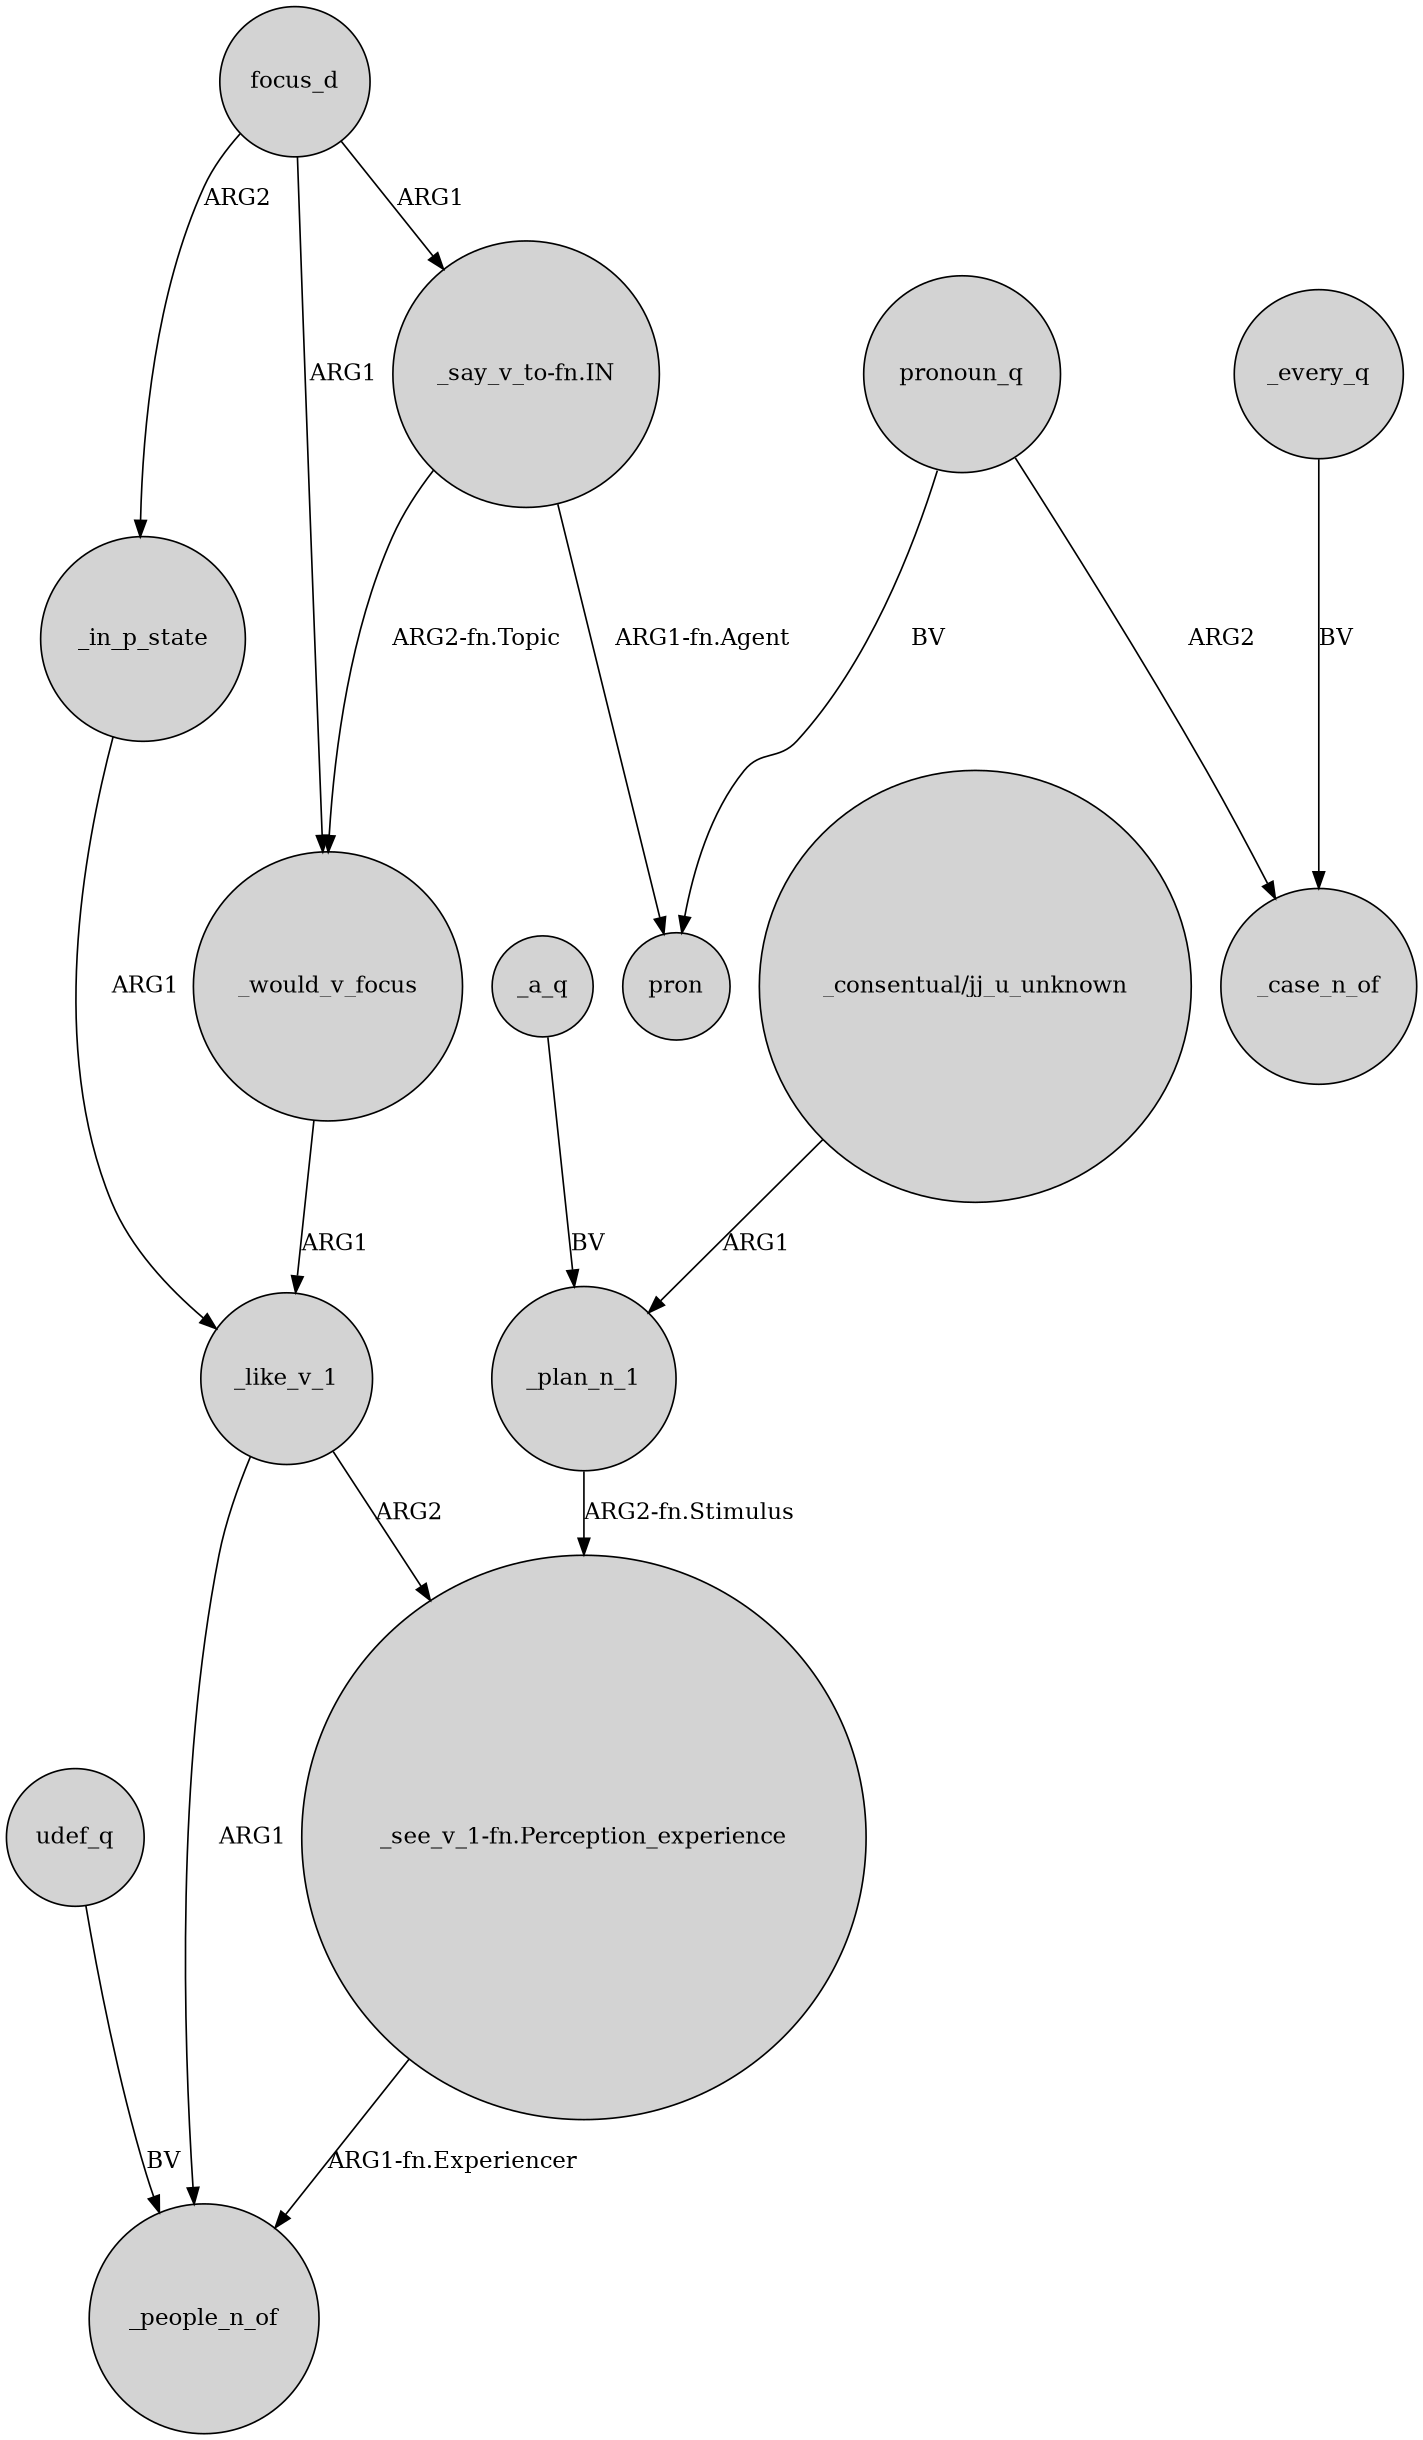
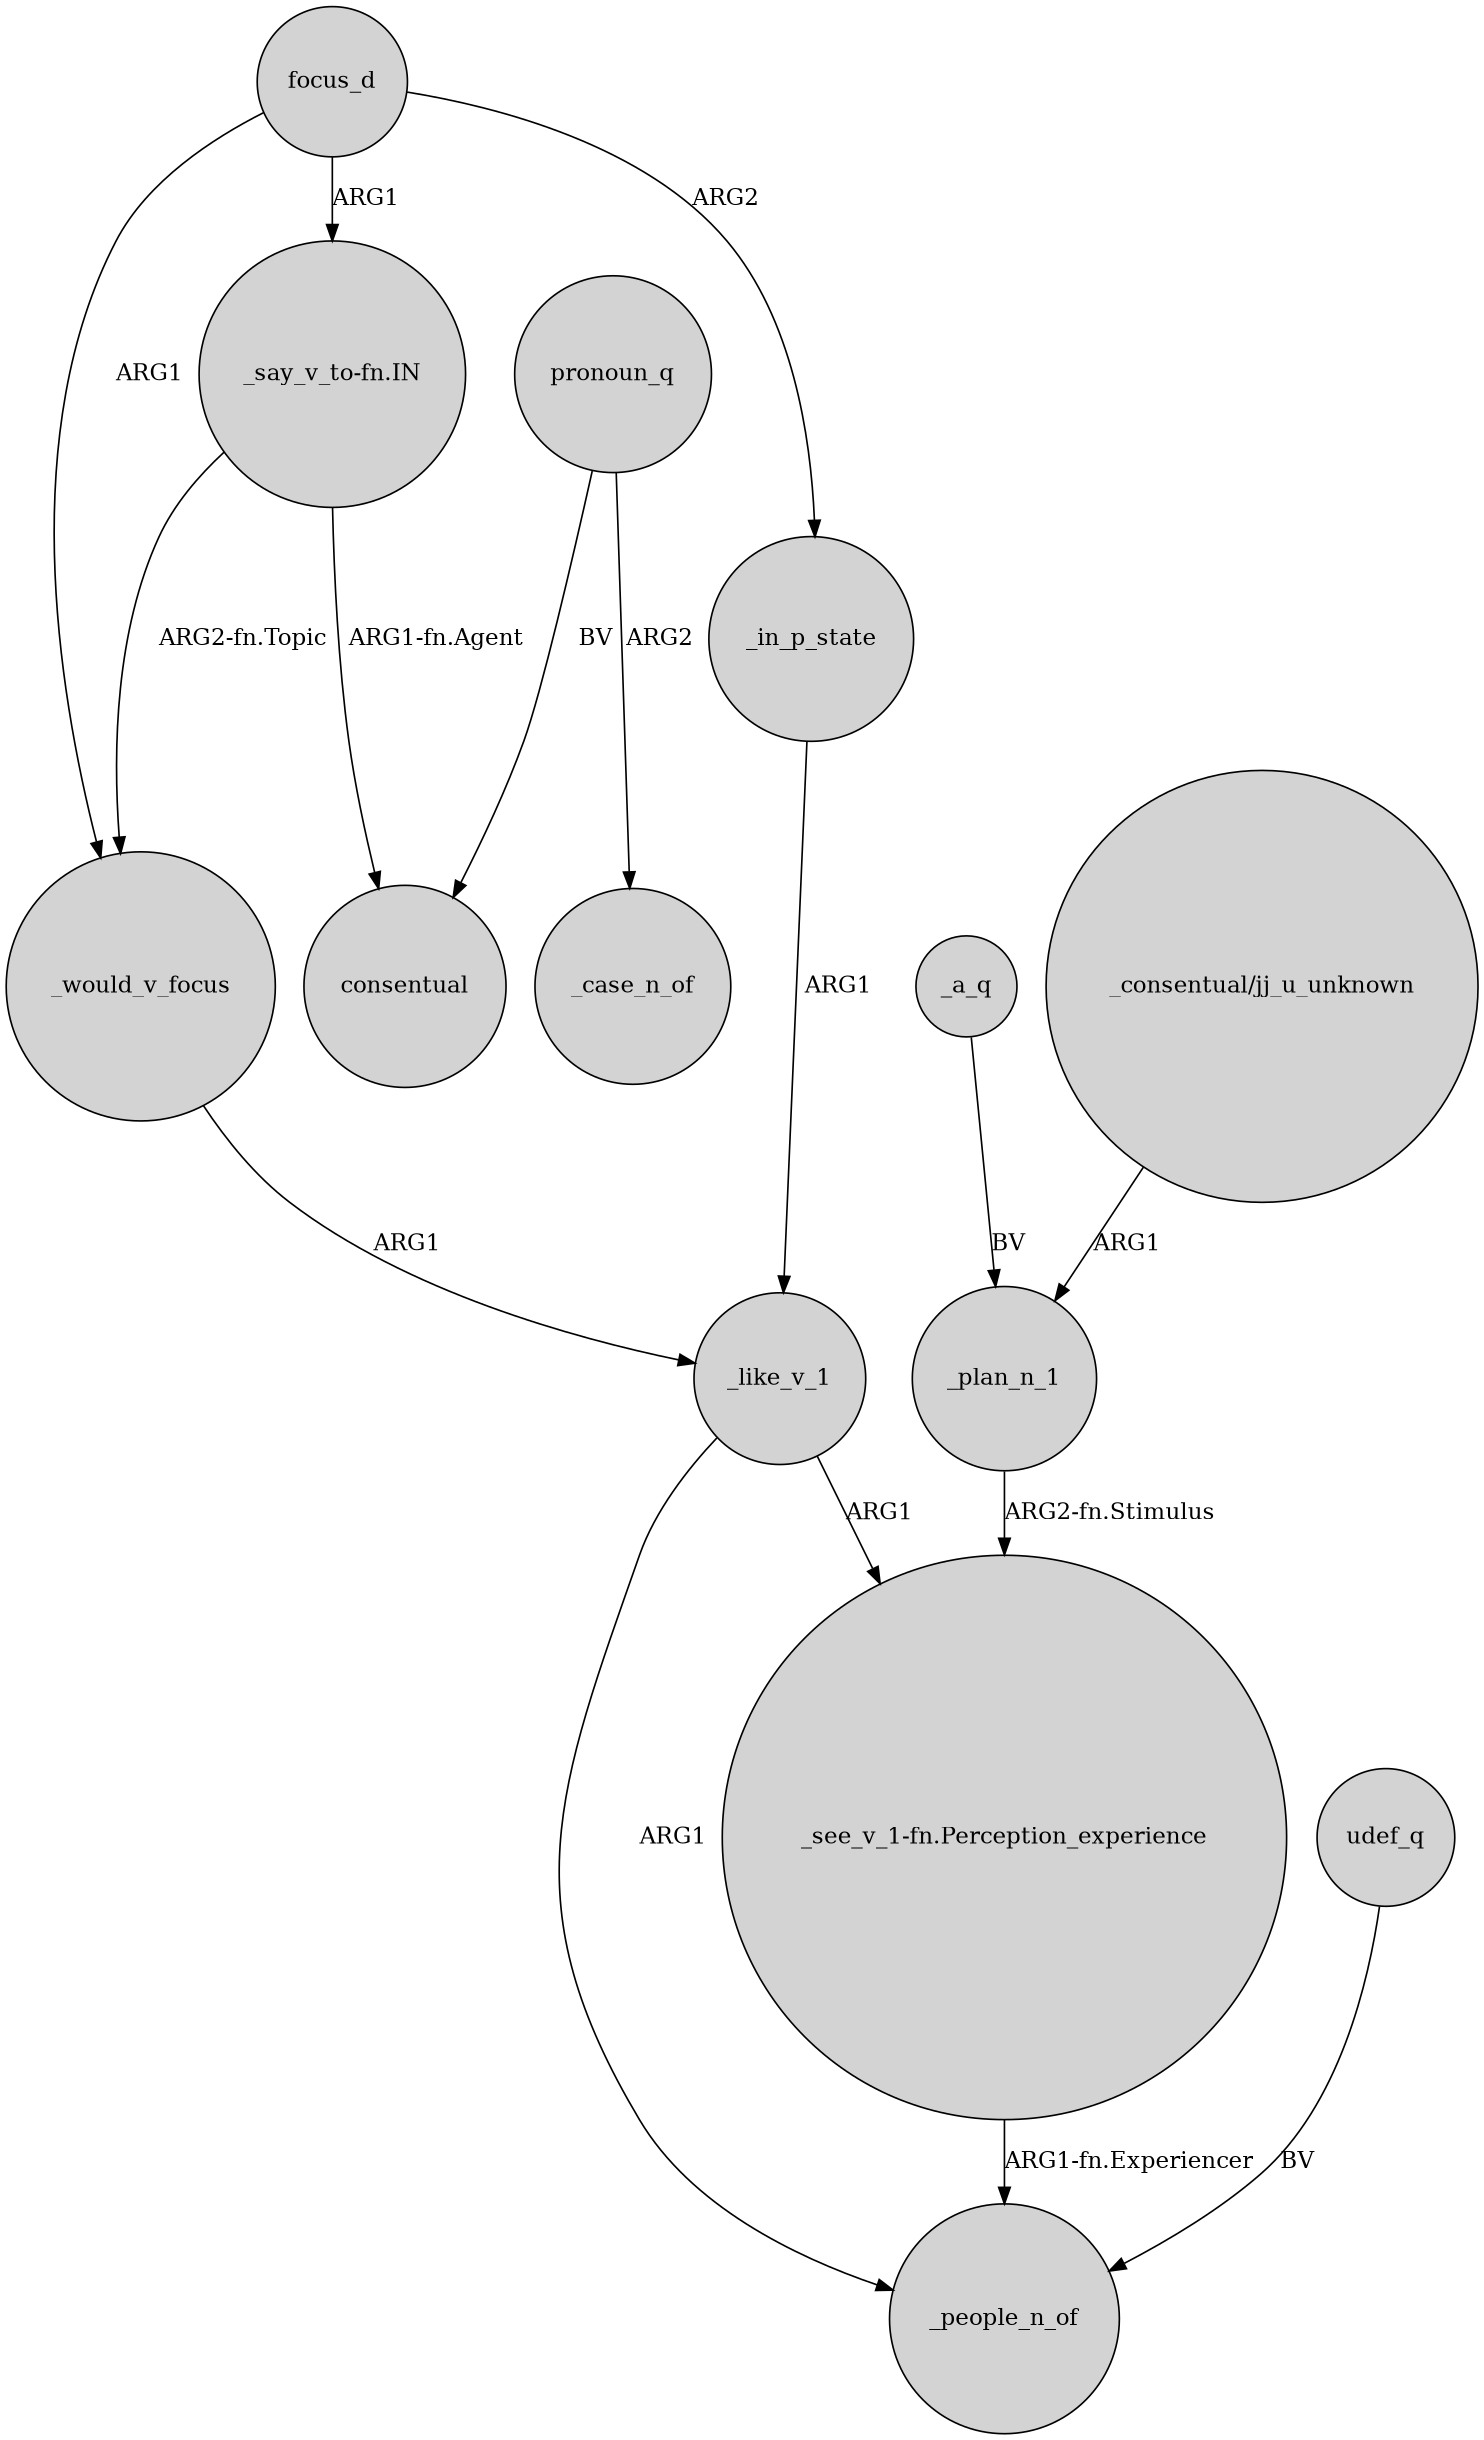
node "_every_q": removed
node "pron": label "pron" -> "consentual"
edge "_like_v_1" -> "_see_v_1-fn.Perception_experience": label "ARG2" -> "ARG1"
